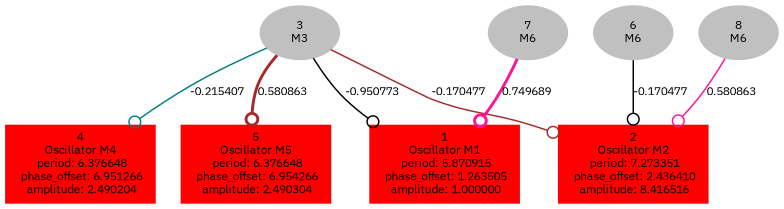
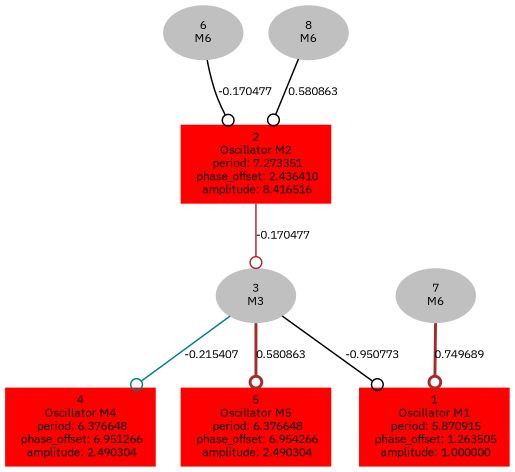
edge "7" -> "1": color deeppink -> brown
edge "8" -> "2": color deeppink -> black
edge "3" -> "2": reversed
node "4": text "amplitude: 2.490204" -> "amplitude: 2.490304"
